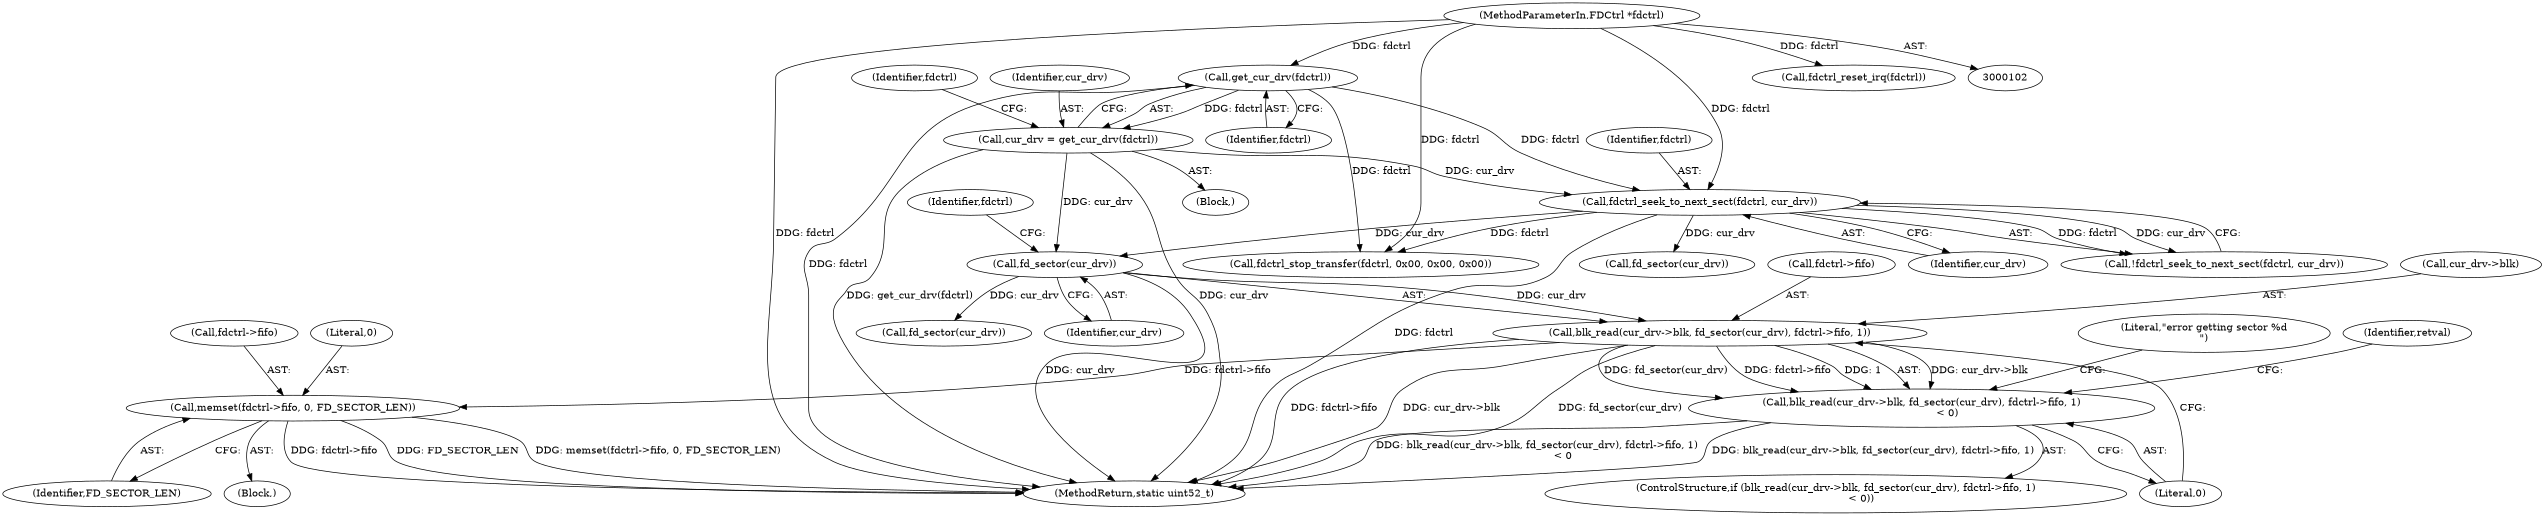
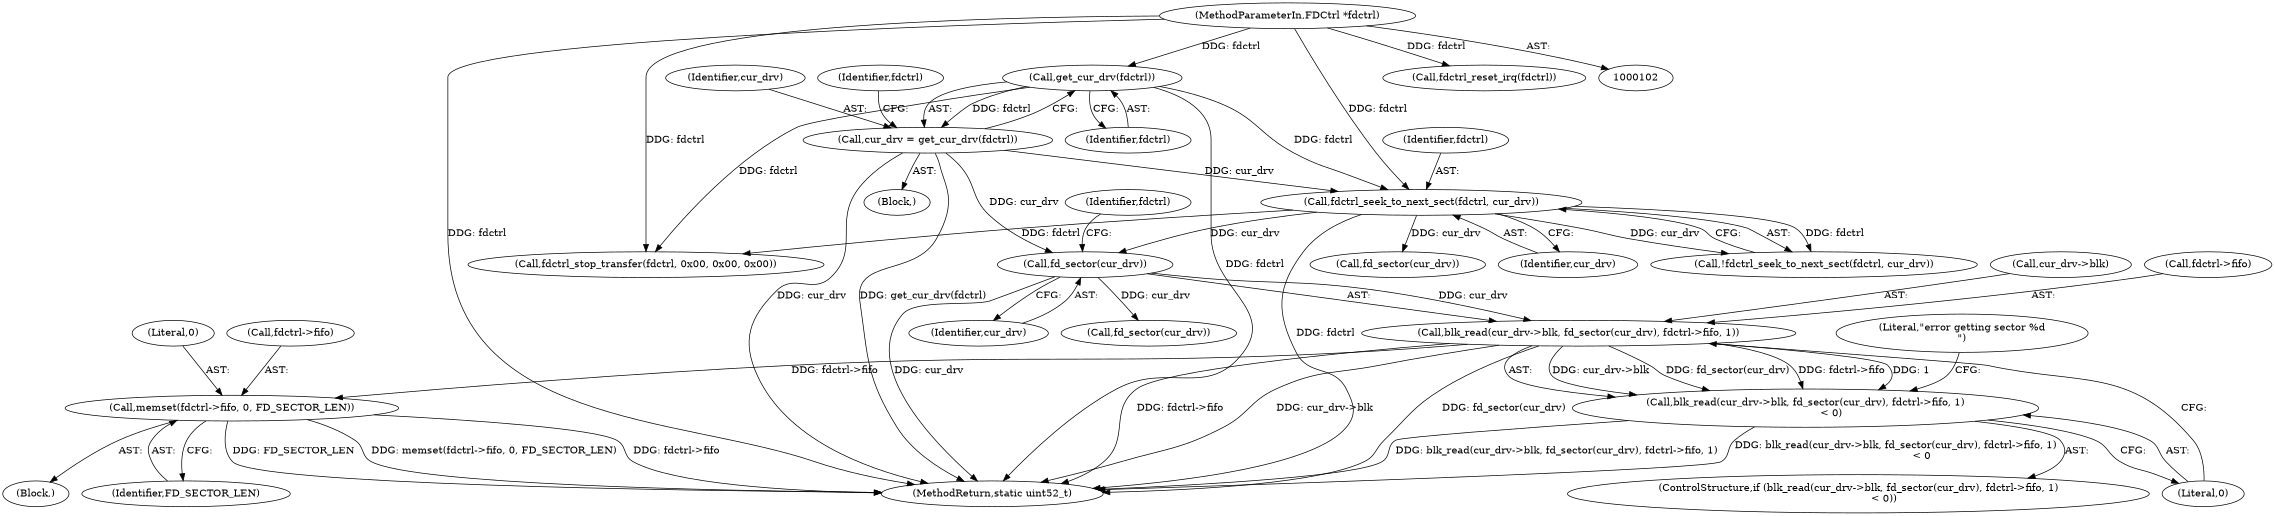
node "3000102": label "3000102" -> "1000102"
node "(Identifier,retval)": removed
